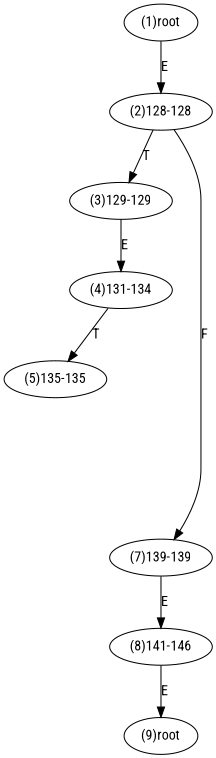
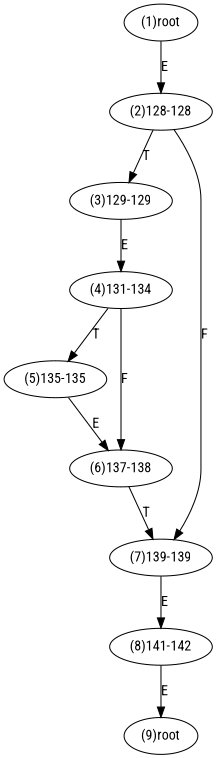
node "(6)137-138": added
node "(8)141-146": label "(8)141-146" -> "(8)141-142"
